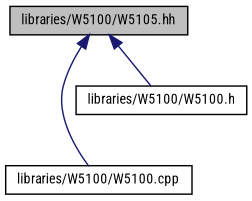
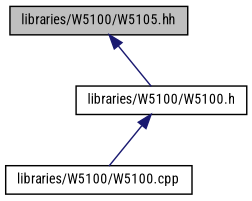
edge "libraries/W5100/W5100.cpp" -> "libraries/W5100/W5105.hh": now "libraries/W5100/W5100.cpp" -> "libraries/W5100/W5100.h"
